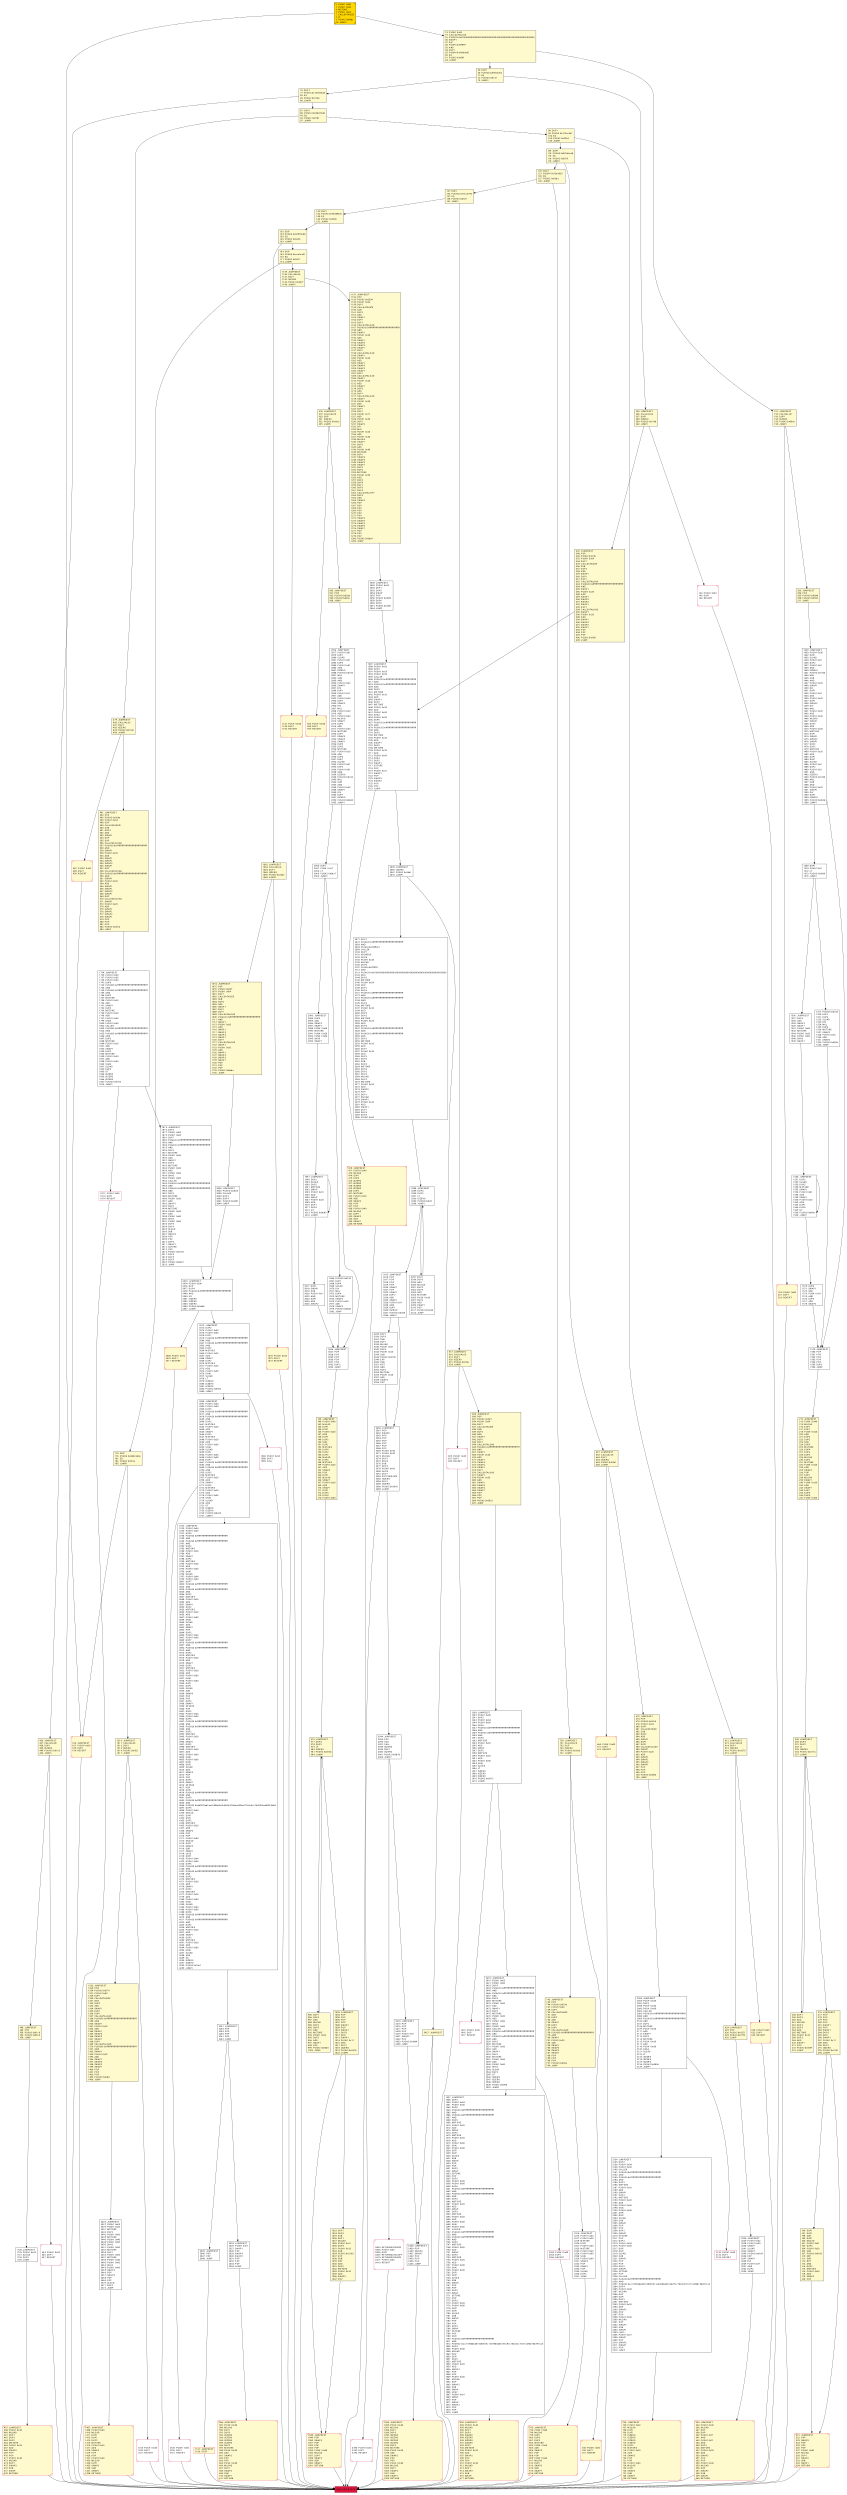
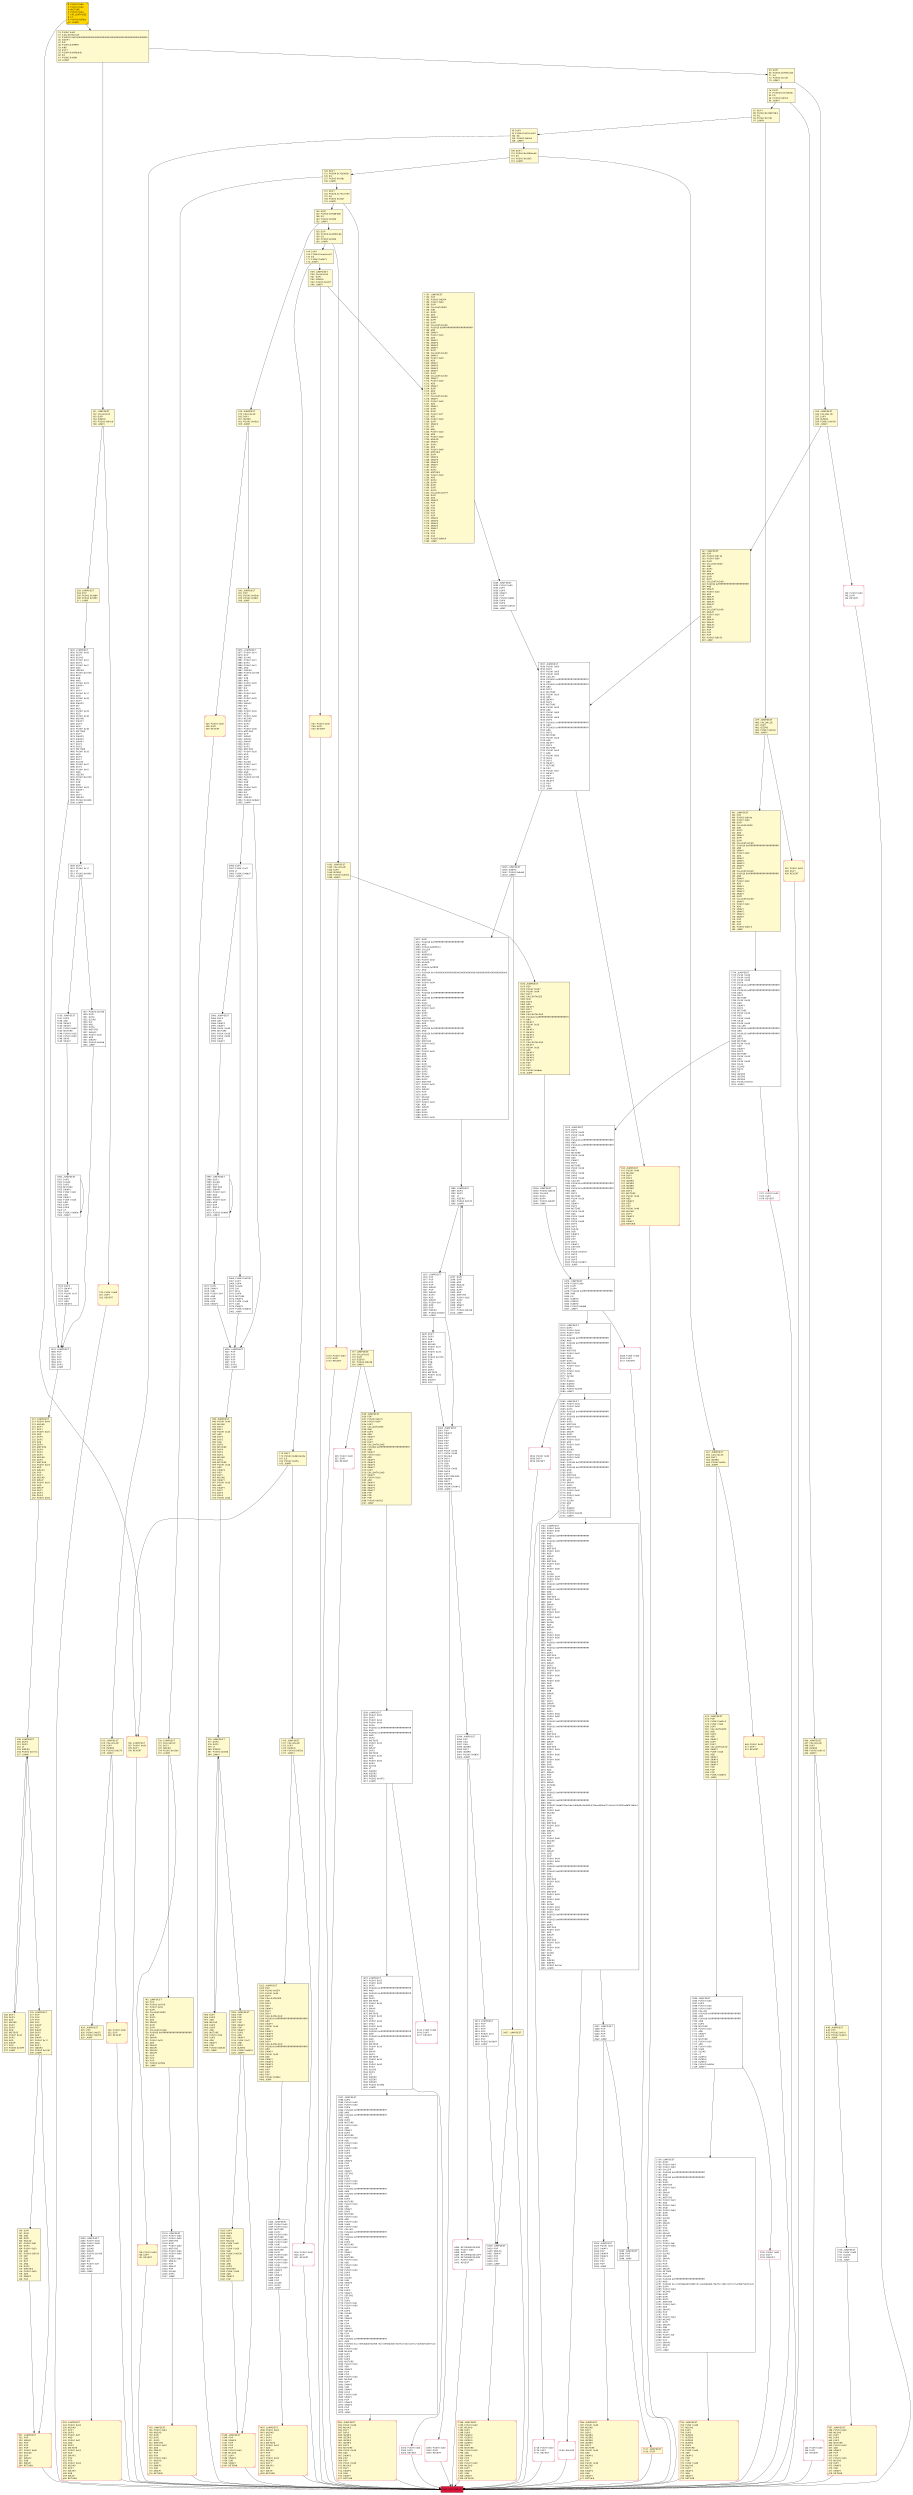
node "3508: PUSH1 0x00 3510: DUP1 3511: REVERT": fillcolor lemonchiffon -> white
node "3586: PUSH1 0x00 3588: DUP1 3589: CALL": label "3586: PUSH1 0x00 3588: DUP1 3589: CALL" -> "3586: PUSH1 0x00 3588: DUP1 3589: REVERT"
node "4256: INVALID": added
edge "2130: PUSH1 0x00 2132: DUP1 2133: REVERT" -> "4263: EXIT BLOCK": added
